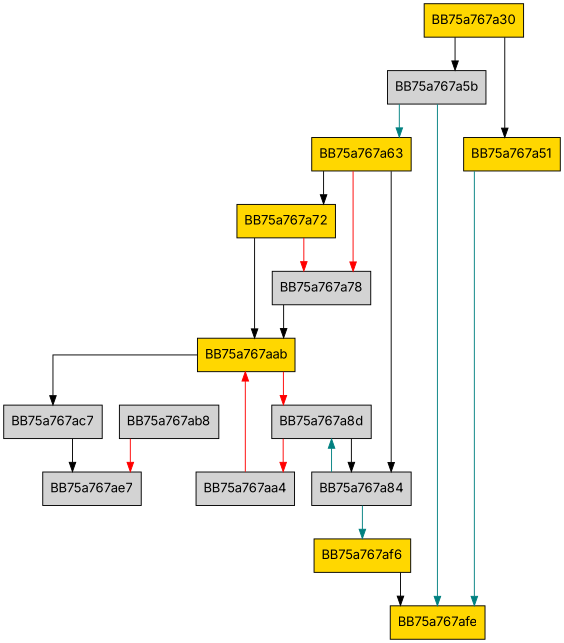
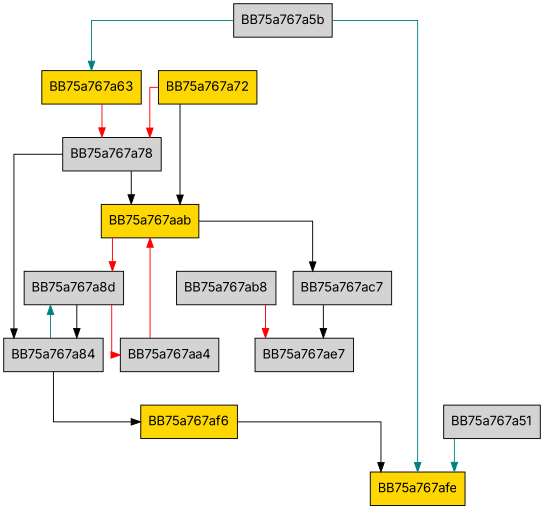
node "BB75a767a30": removed
node "BB75a767a51": fillcolor gold -> lightgrey
edge "BB75a767a63" -> "BB75a767a72": removed
edge "BB75a767a63" -> "BB75a767a84": now "BB75a767a78" -> "BB75a767a84"
edge "BB75a767a84" -> "BB75a767af6": color teal -> black
